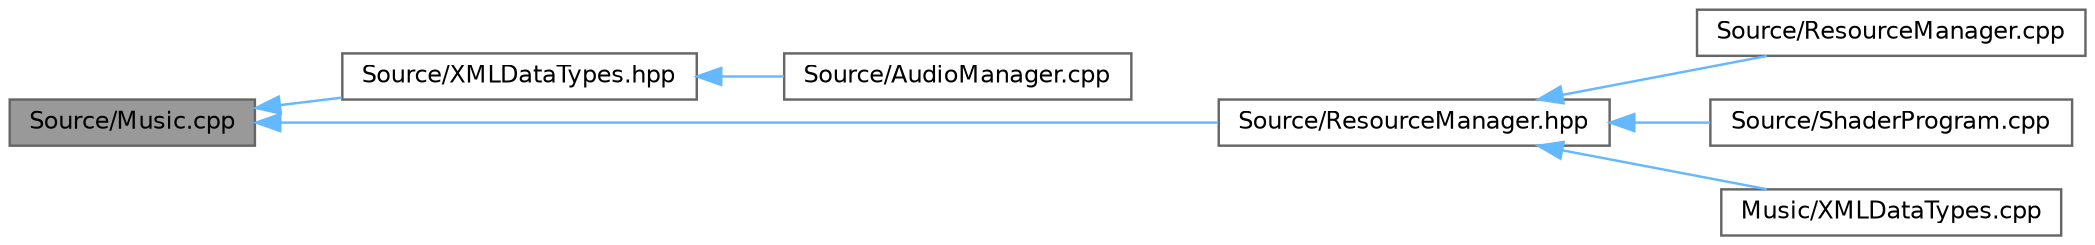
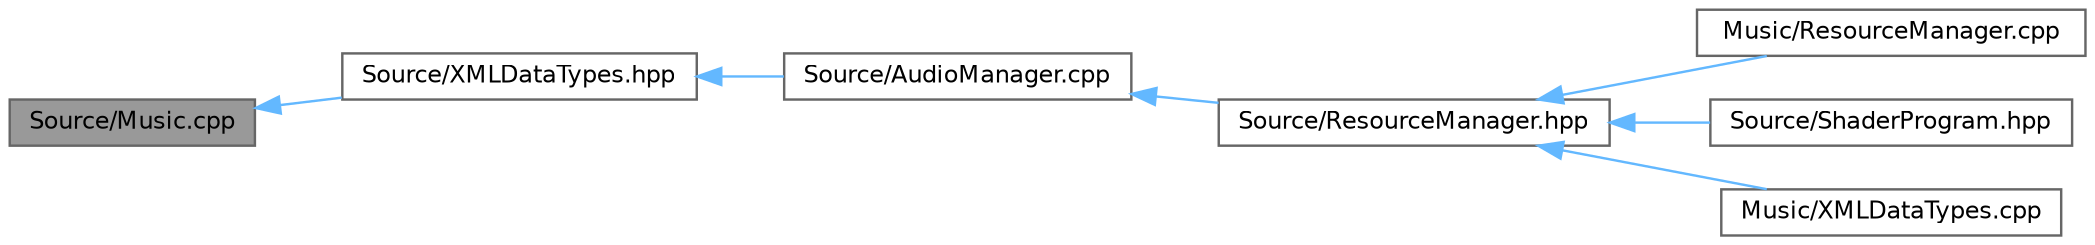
node "Source/ResourceManager.cpp": label "Source/ResourceManager.cpp" -> "Music/ResourceManager.cpp"
edge "Source/ResourceManager.hpp" -> "Source/Music.cpp": now "Source/ResourceManager.hpp" -> "Source/AudioManager.cpp"
node "Source/ShaderProgram.cpp": label "Source/ShaderProgram.cpp" -> "Source/ShaderProgram.hpp"
